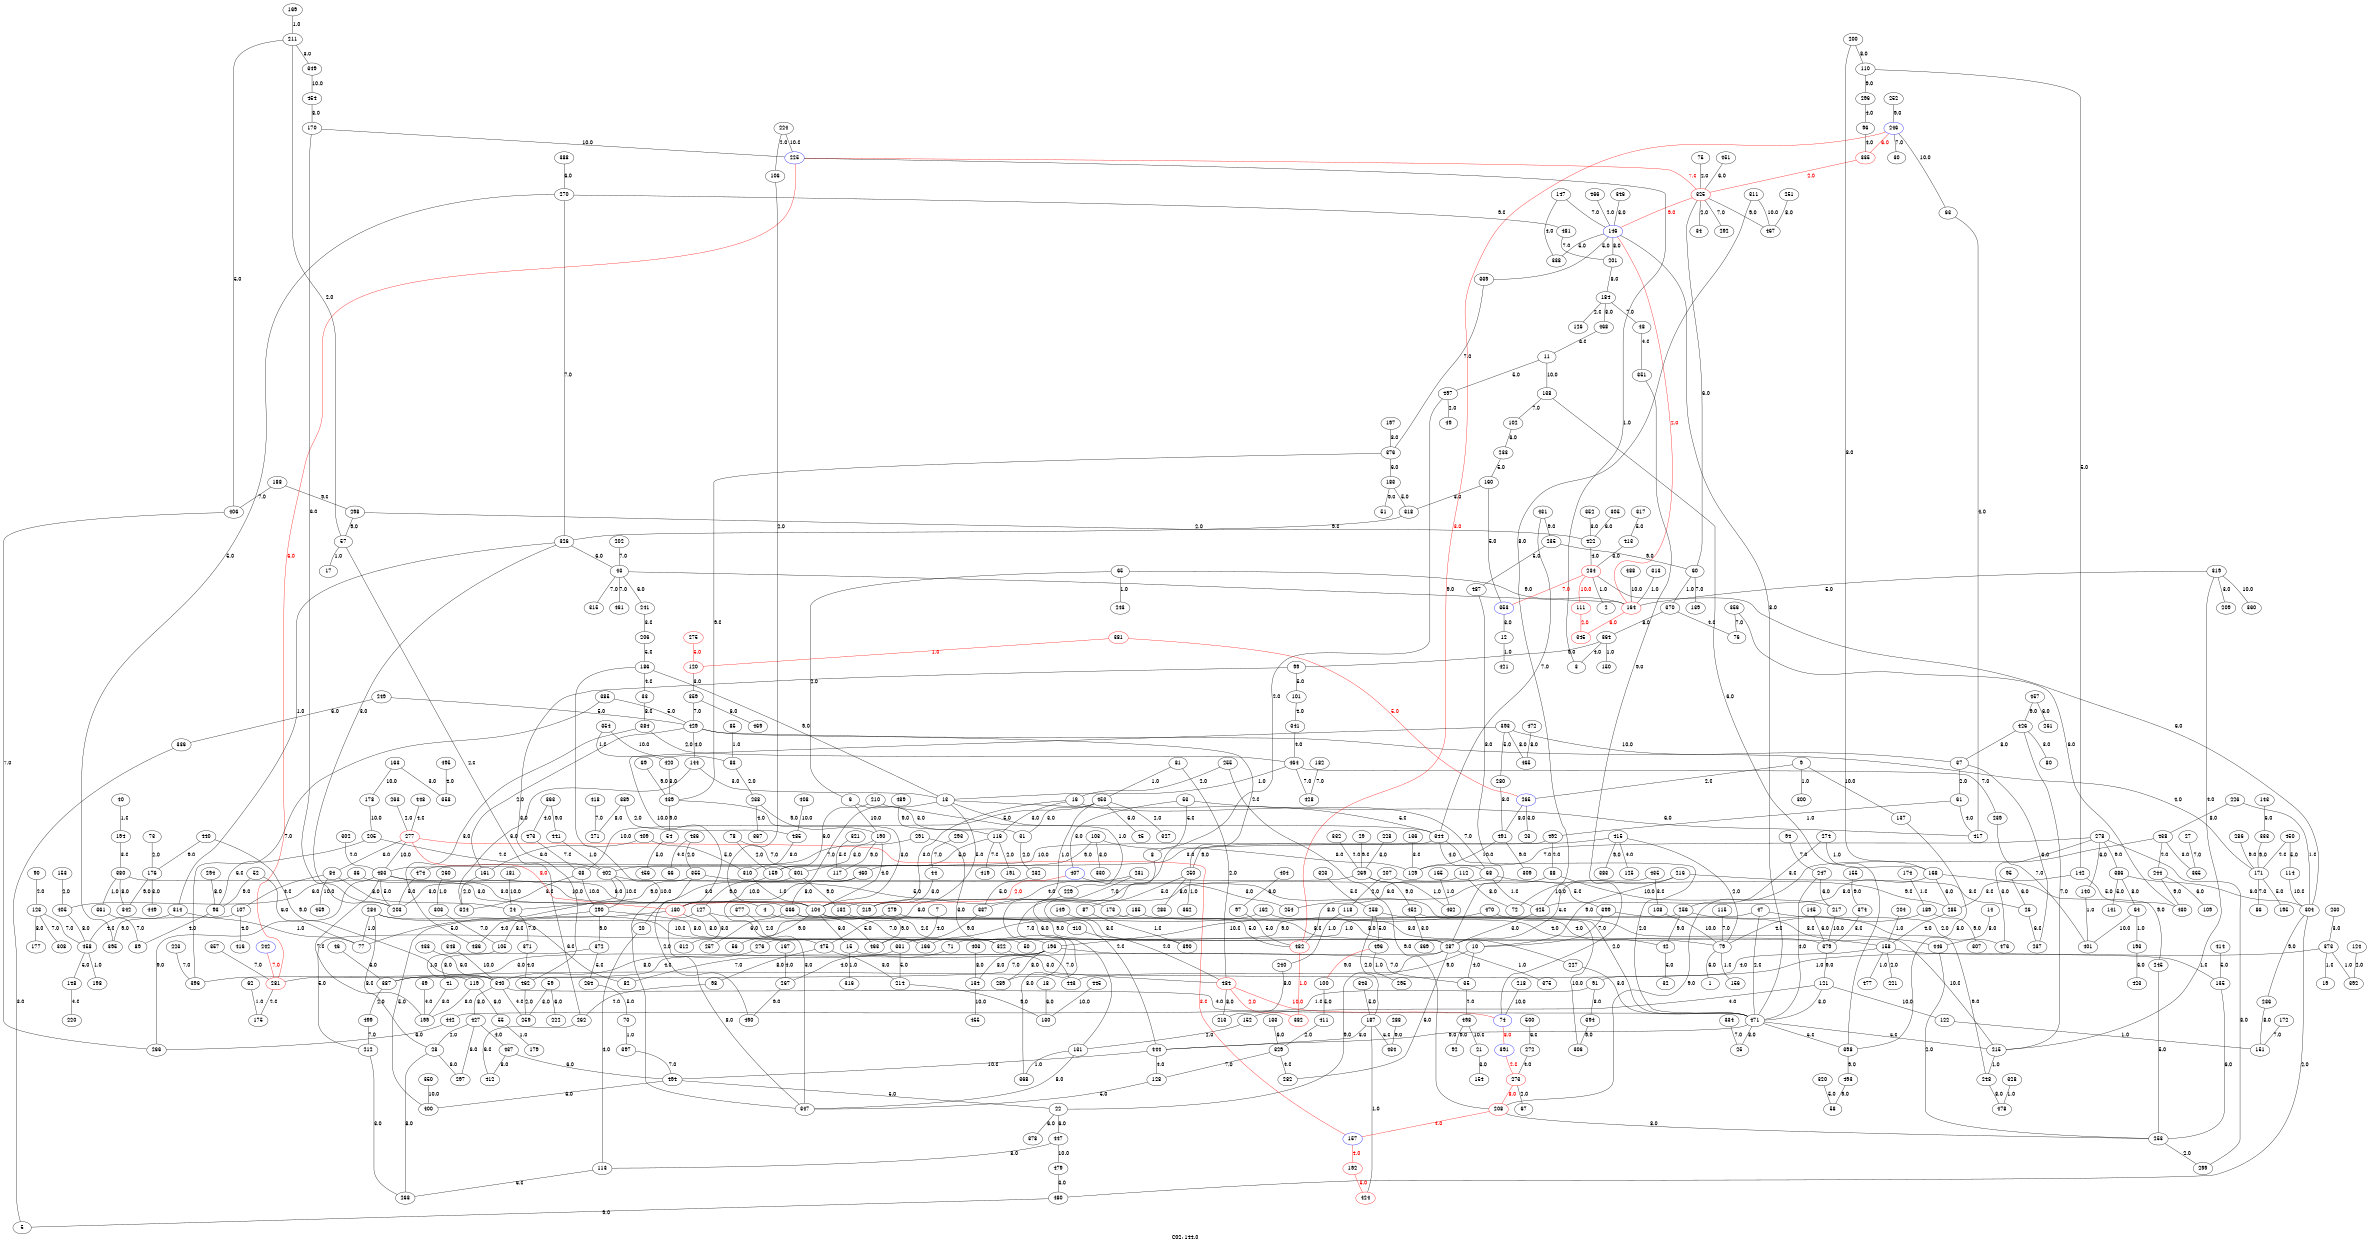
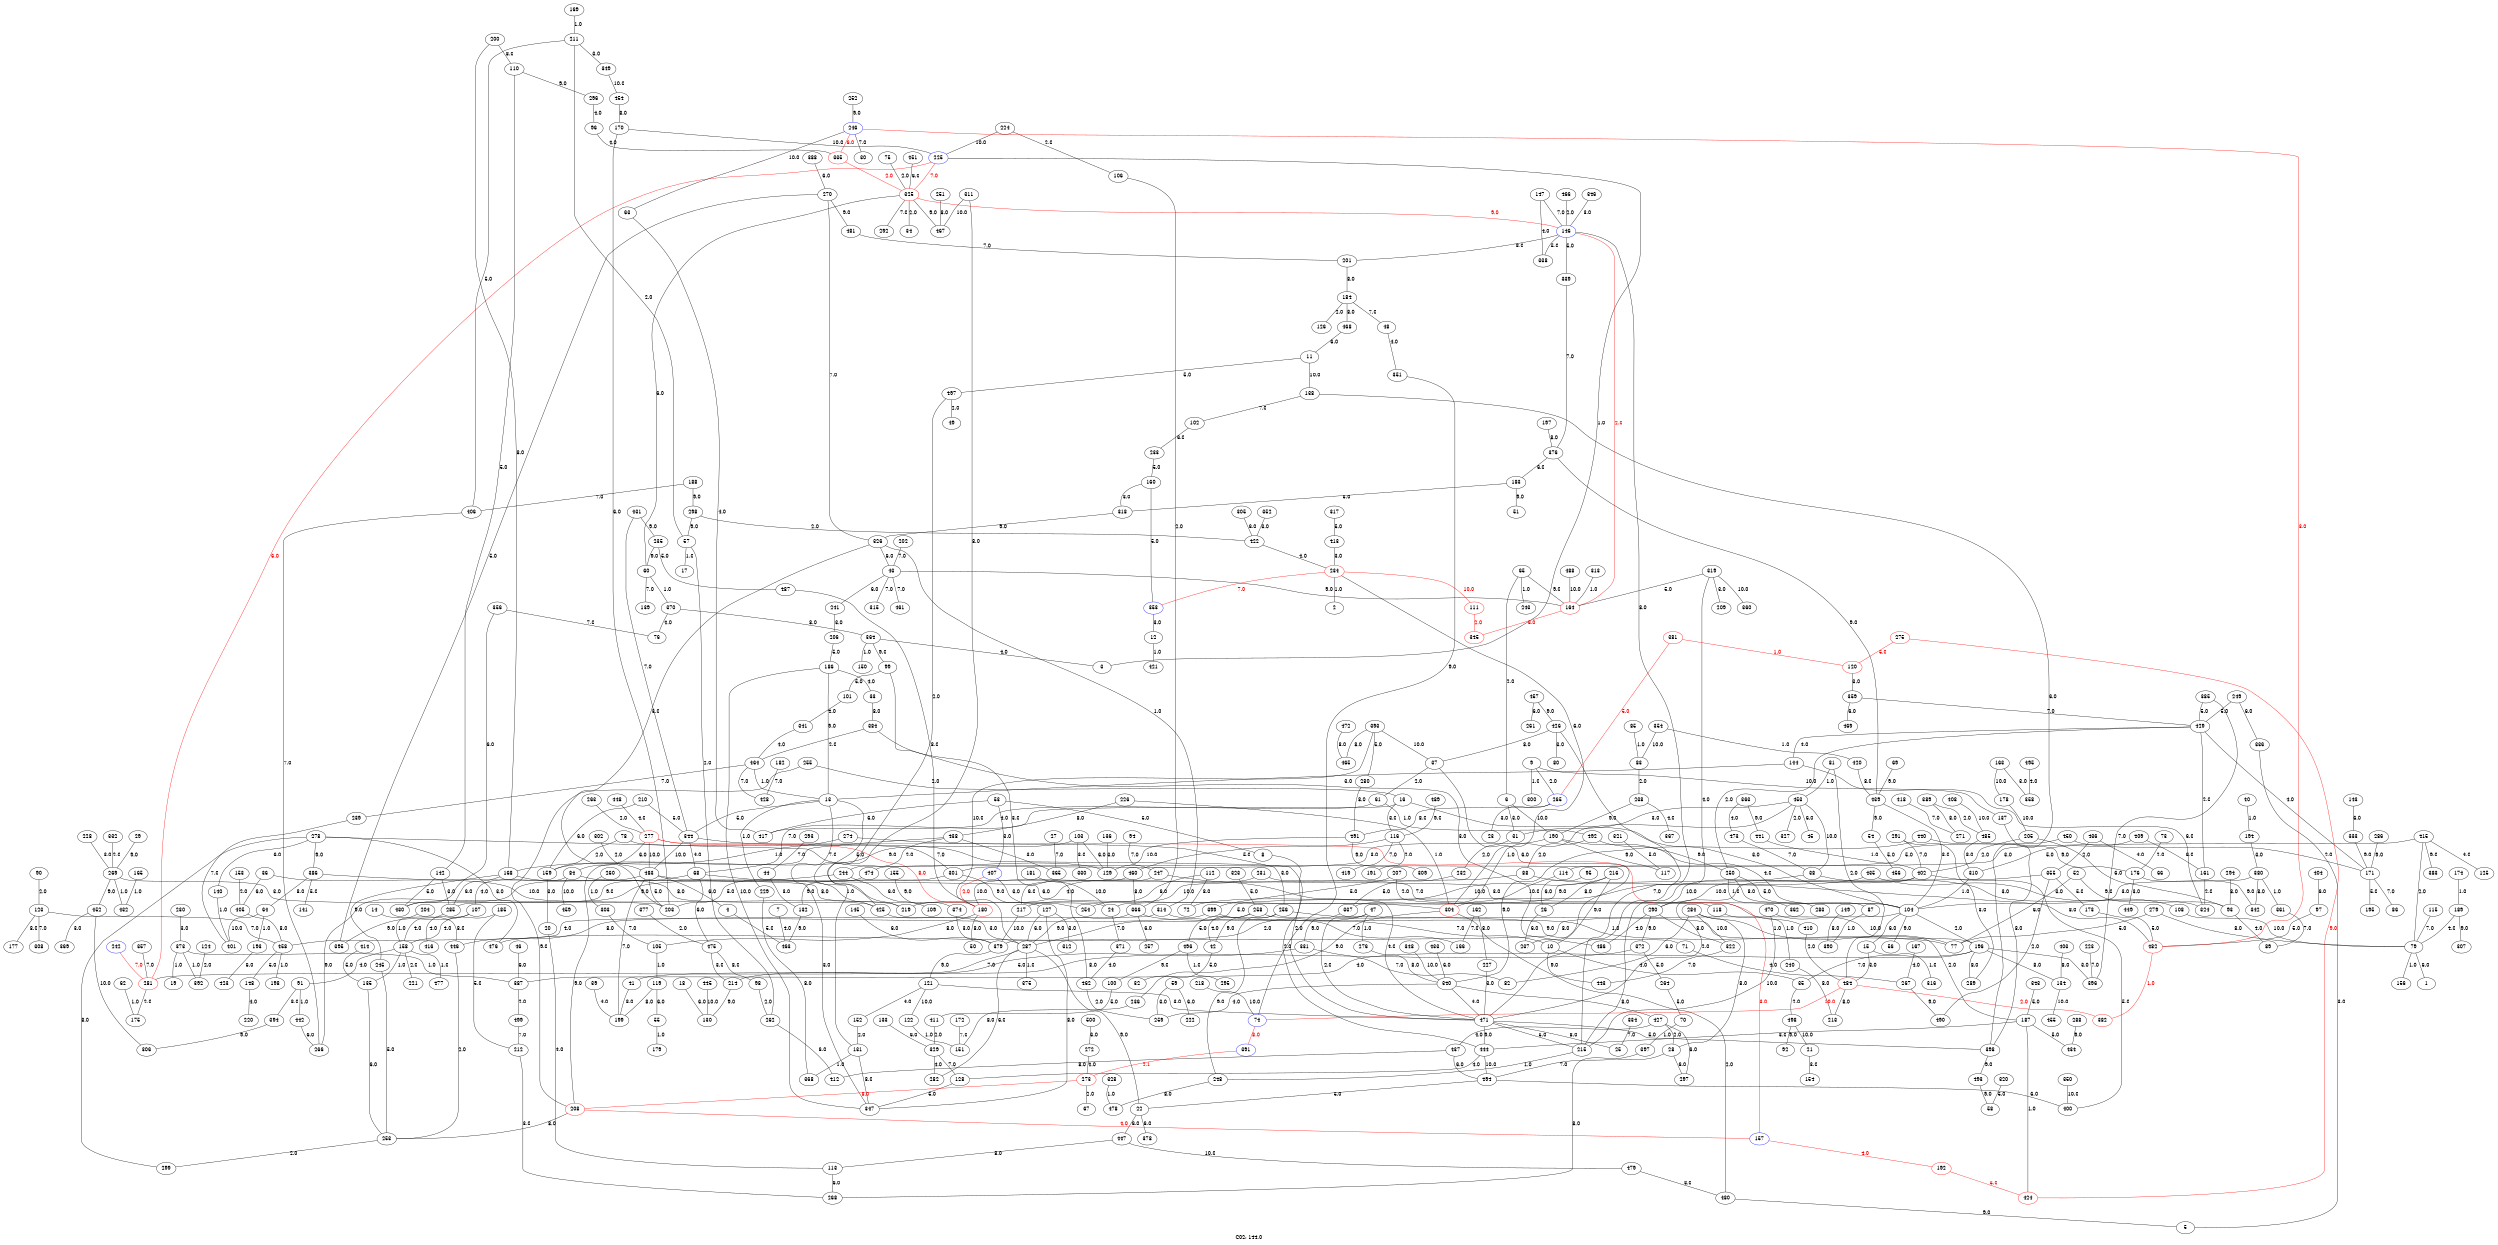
edge "275" -- "424": added, label "9.0"
node "304": color black -> red
edge "496" -- "100": color red -> black
edge "391" -- "273": label "2.0" -> "2.1"
